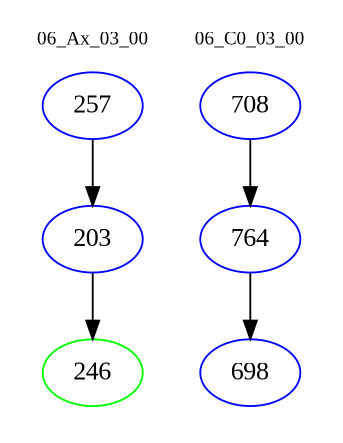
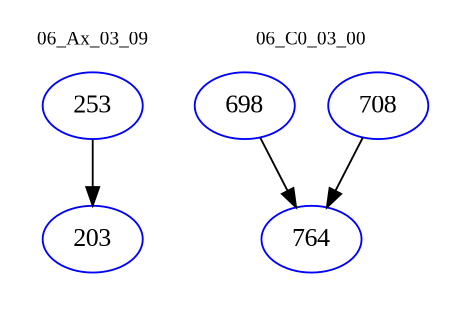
cluster "06_Ax_03_00": label "06_Ax_03_00" -> "06_Ax_03_09"
node "257": label "257" -> "253"
edge "764" -> "698": reversed
node "246": removed
